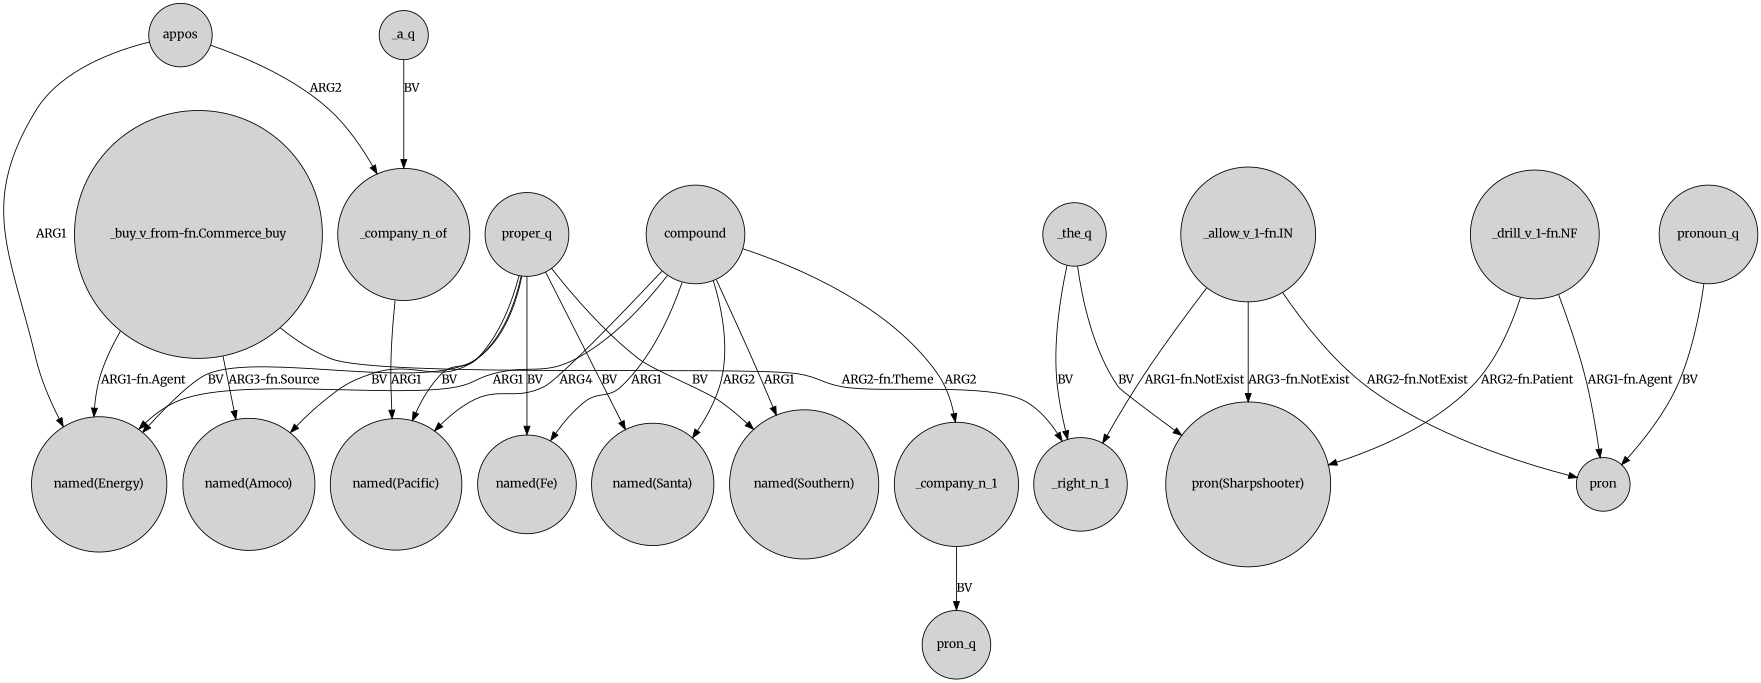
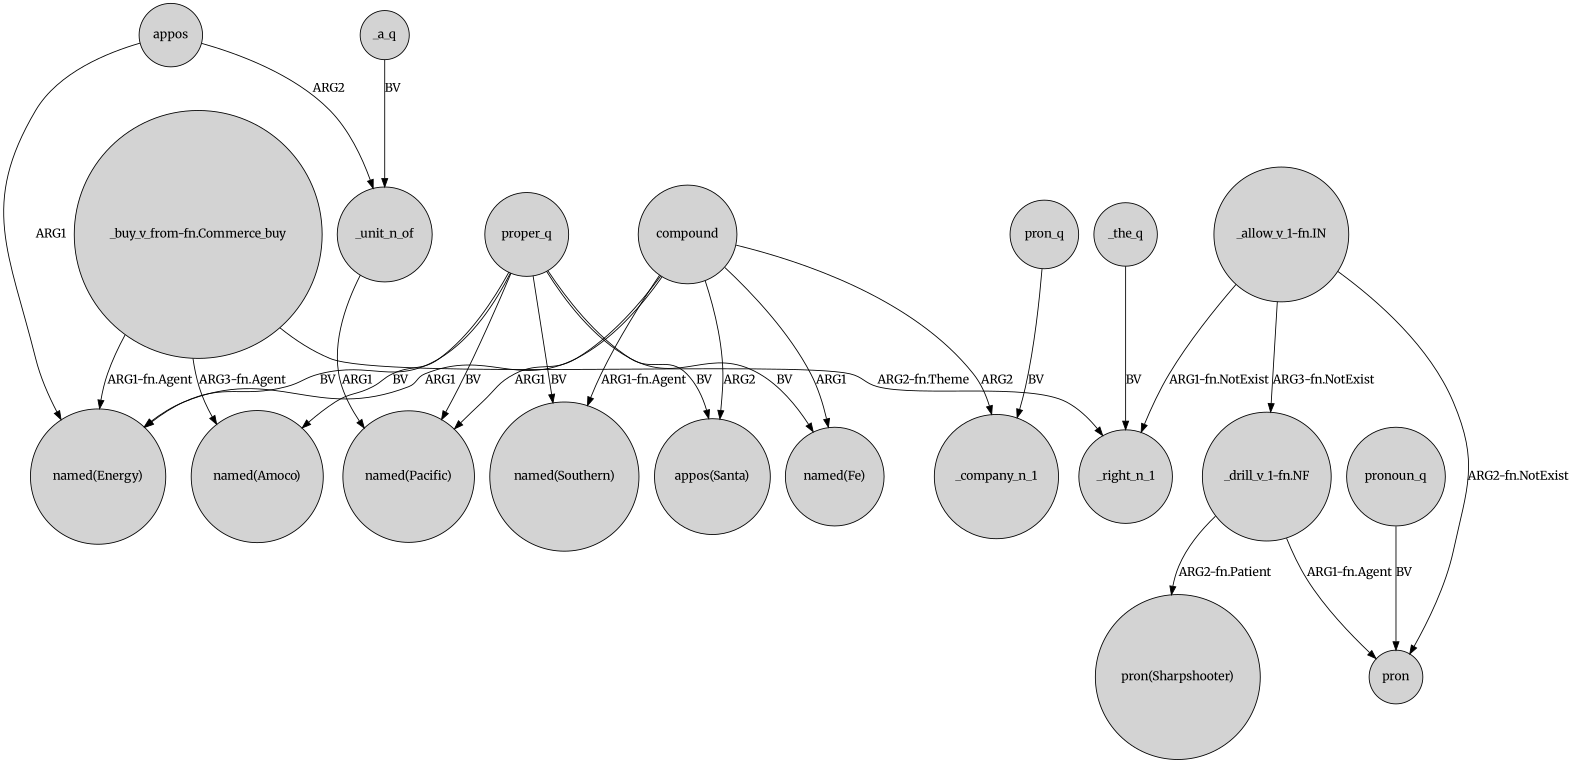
node "_company_n_of": label "_company_n_of" -> "_unit_n_of"
edge "_allow_v_1-fn.IN" -> "pron(Sharpshooter)": now "_allow_v_1-fn.IN" -> "_drill_v_1-fn.NF"
edge "_the_q" -> "pron(Sharpshooter)": removed, label "BV"
edge "_buy_v_from-fn.Commerce_buy" -> "named(Amoco)": label "ARG3-fn.Source" -> "ARG3-fn.Agent"
edge "compound" -> "named(Pacific)": label "ARG4" -> "ARG1"
edge "compound" -> "named(Southern)": label "ARG1" -> "ARG1-fn.Agent"
node "named(Santa)": label "named(Santa)" -> "appos(Santa)"
edge "_company_n_1" -> "pron_q": reversed
